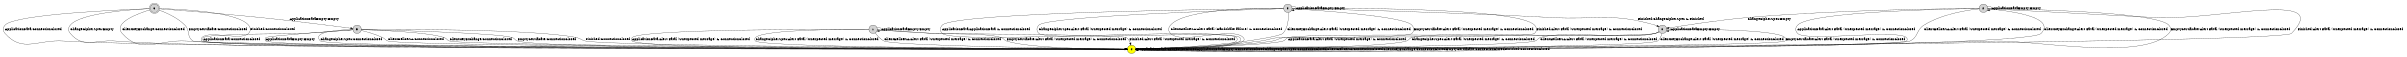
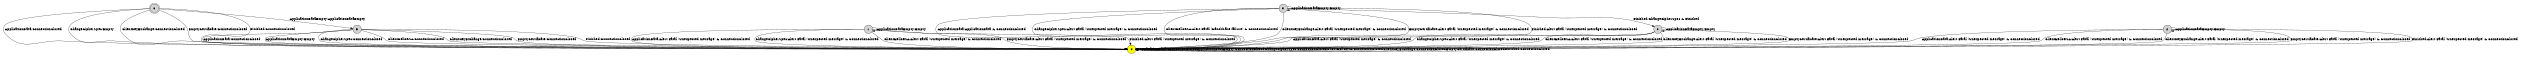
edge "2" -> "0": removed, label "ChangeCipherSpec/Empty"
edge "6" -> "5": label "ApplicationDataEmpty/Empty" -> "ApplicationDataEmpty/ApplicationDataEmpty"
